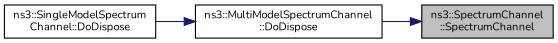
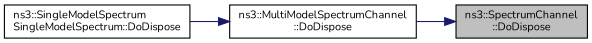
node "ns3::SingleModelSpectrum Channel::DoDispose": label "ns3::SingleModelSpectrum Channel::DoDispose" -> "ns3::SingleModelSpectrum SingleModelSpectrum::DoDispose"
node "ns3::SpectrumChannel ::SpectrumChannel": label "ns3::SpectrumChannel ::SpectrumChannel" -> "ns3::SpectrumChannel ::DoDispose"
